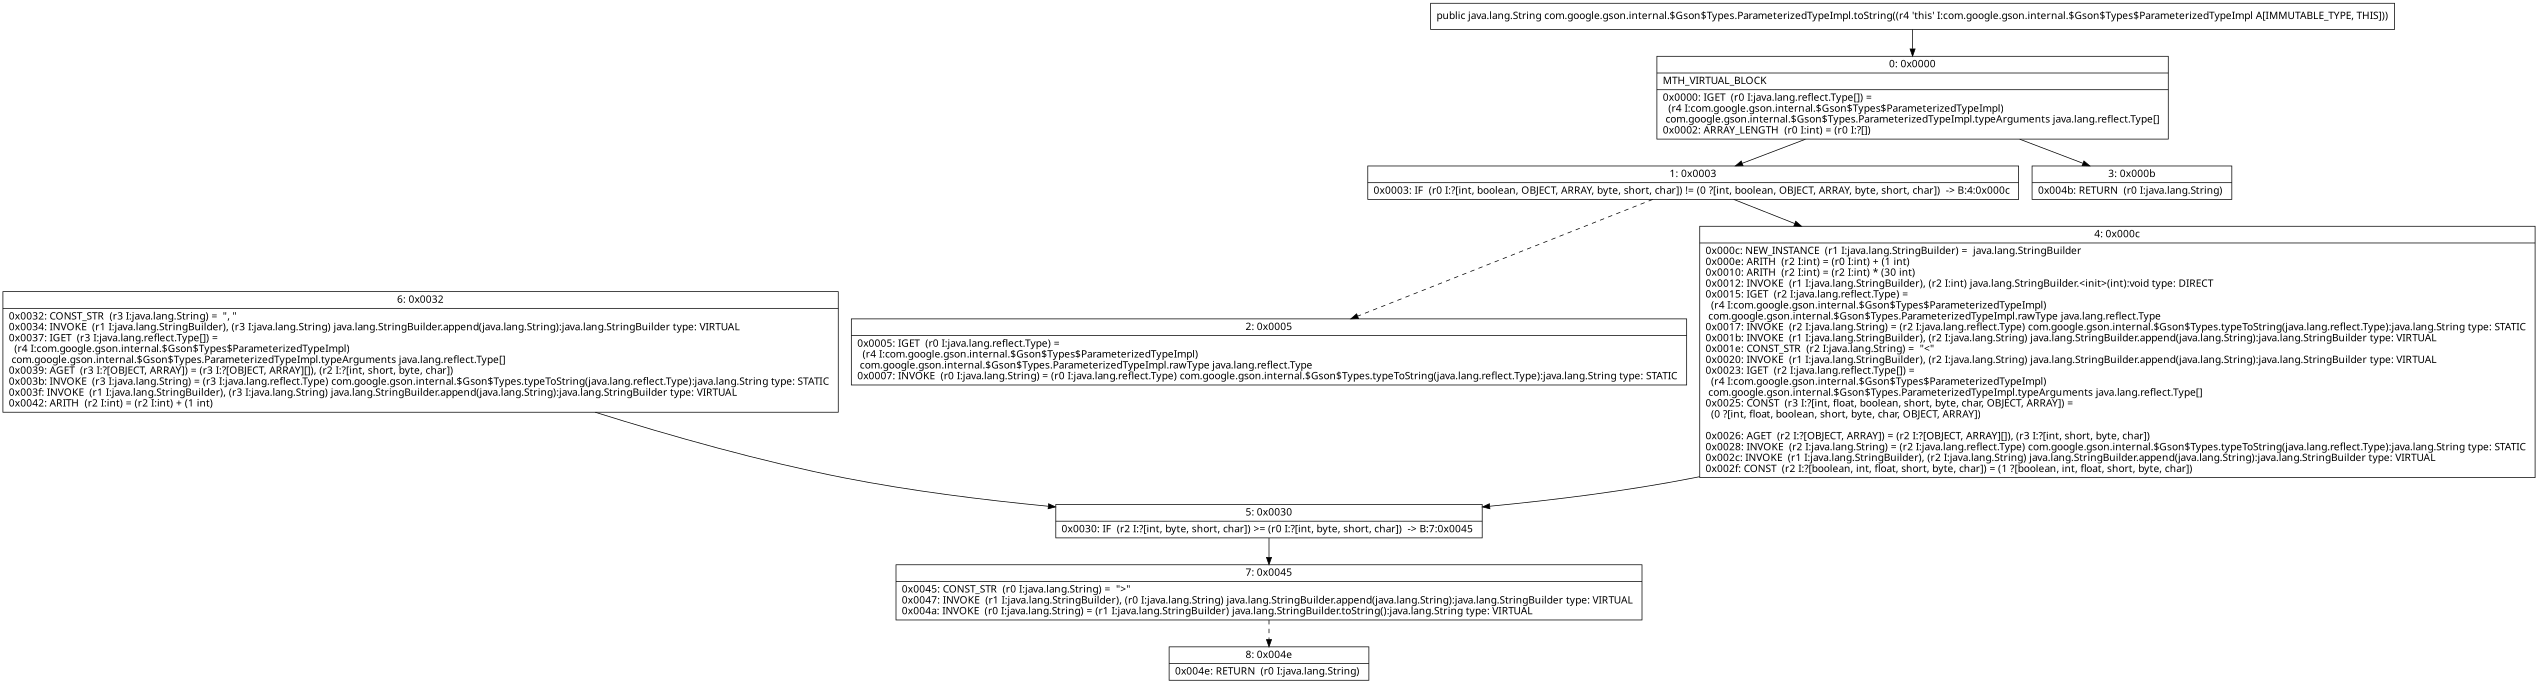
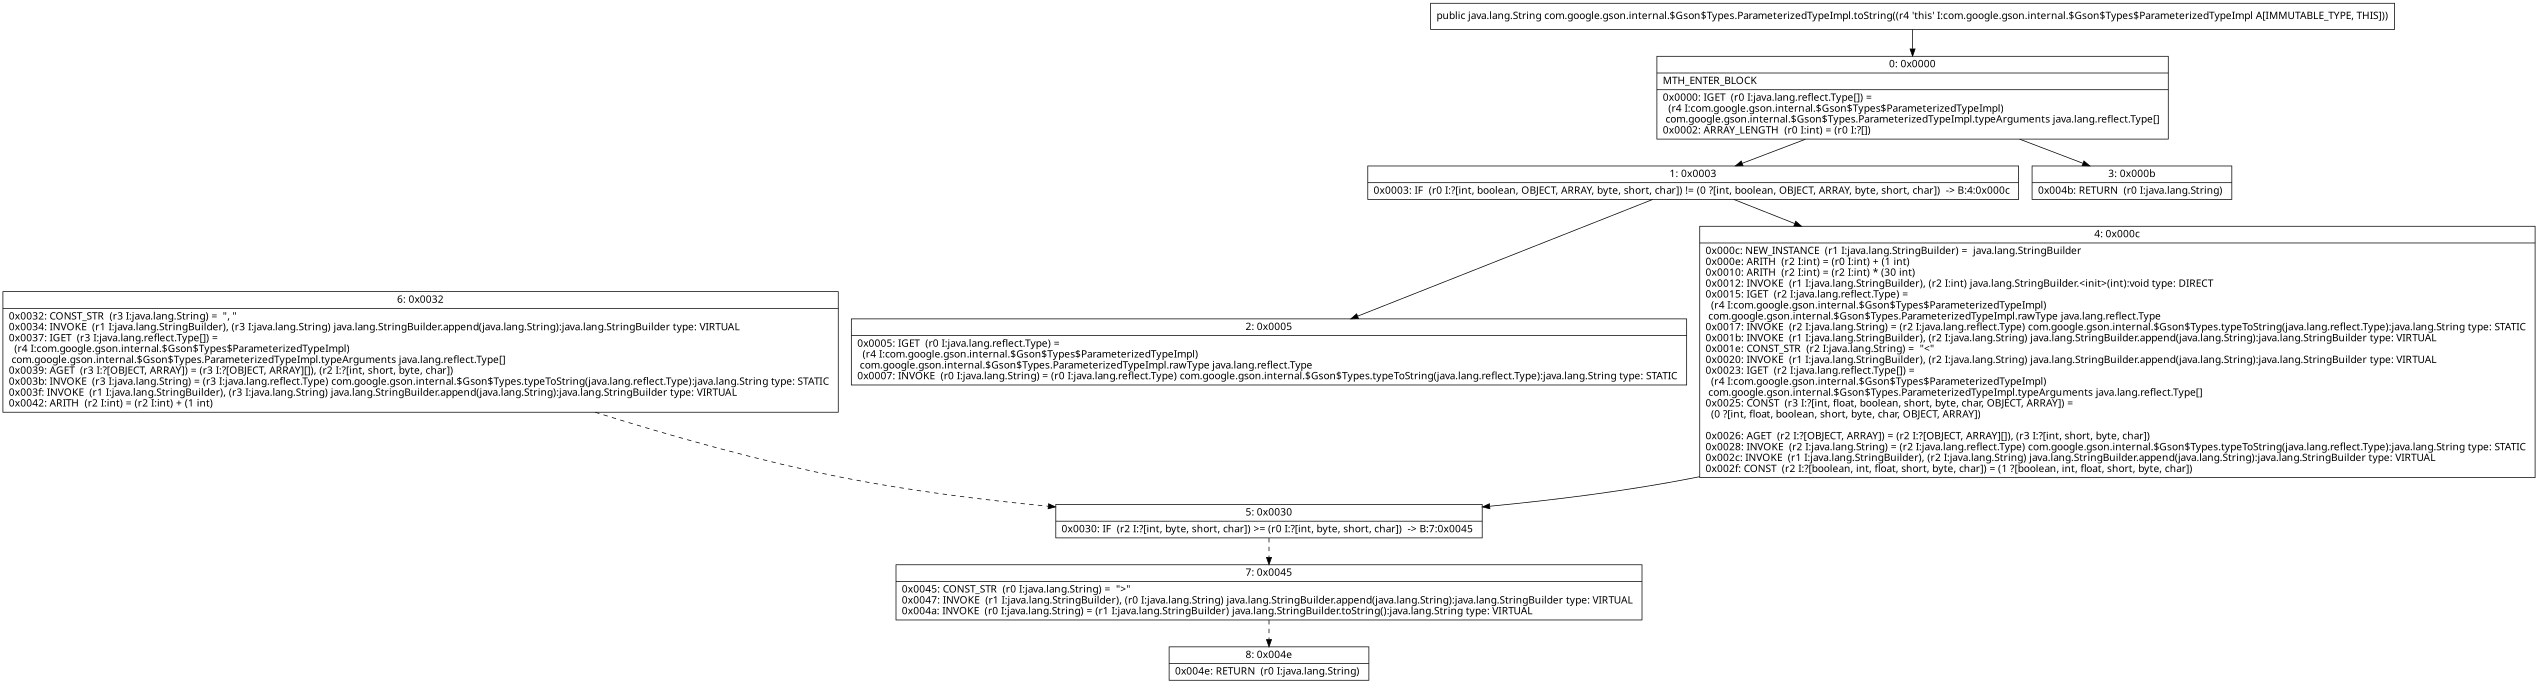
node "0: 0x0000": text "MTH_VIRTUAL_BLOCK" -> "MTH_ENTER_BLOCK"
edge "1: 0x0003" -> "2: 0x0005": style dashed -> solid
edge "6: 0x0032" -> "5: 0x0030": style solid -> dashed
edge "5: 0x0030" -> "7: 0x0045": style solid -> dashed
